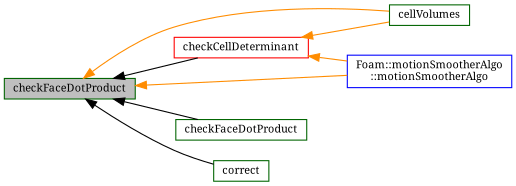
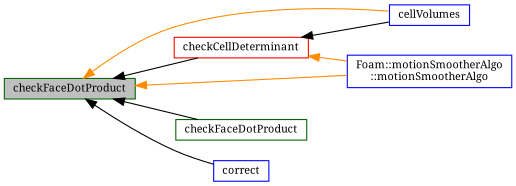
node "cellVolumes": color darkgreen -> blue
edge "cellVolumes" -> "checkCellDeterminant": color darkorange -> black
node "correct": color darkgreen -> blue
